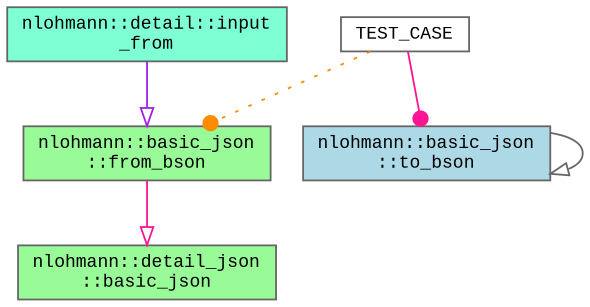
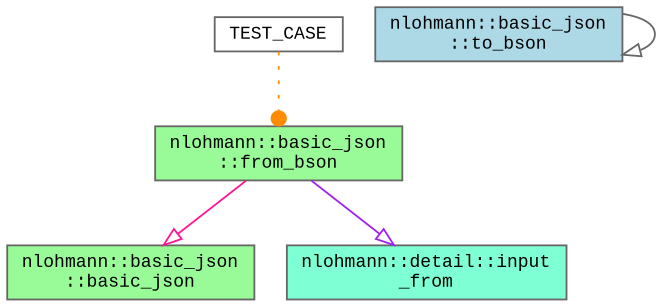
edge "TEST_CASE" -> "nlohmann::basic_json ::to_bson": removed
edge "nlohmann::detail::input _from" -> "nlohmann::basic_json ::from_bson": reversed
node "nlohmann::detail_json ::basic_json": label "nlohmann::detail_json ::basic_json" -> "nlohmann::basic_json ::basic_json"
